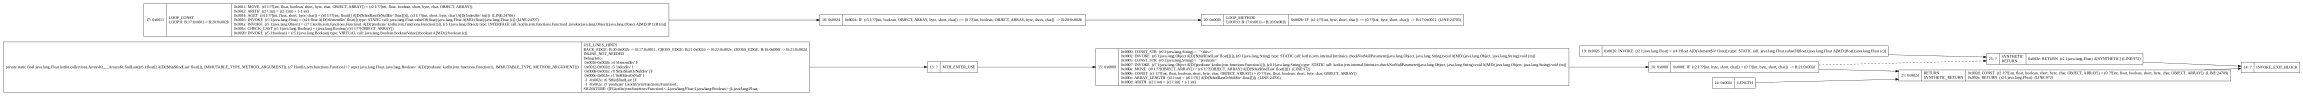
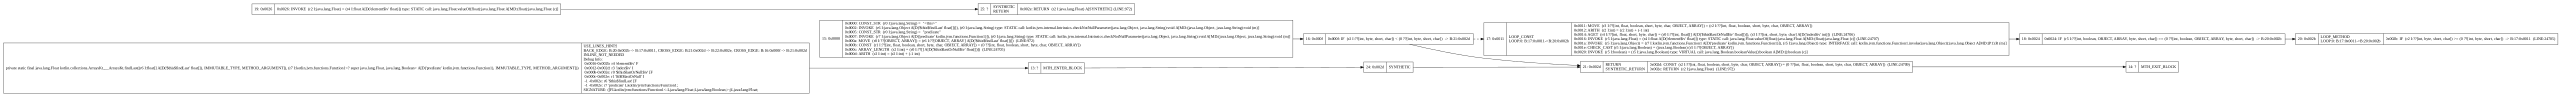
edge "16: 0x000f" -> "25: ?": now "16: 0x000f" -> "17: 0x0011"
edge "25: ?" -> "14: ?": removed
node "13: ?": text "MTH_ENTER_USE" -> "MTH_ENTER_BLOCK"
edge "13: ?" -> "15: 0x0000": now "13: ?" -> "24: 0x002d"
node "14: ?": text "INVOKE_EXIT_BLOCK" -> "MTH_EXIT_BLOCK"
node "24: 0x002d": text "LENGTH" -> "SYNTHETIC"
